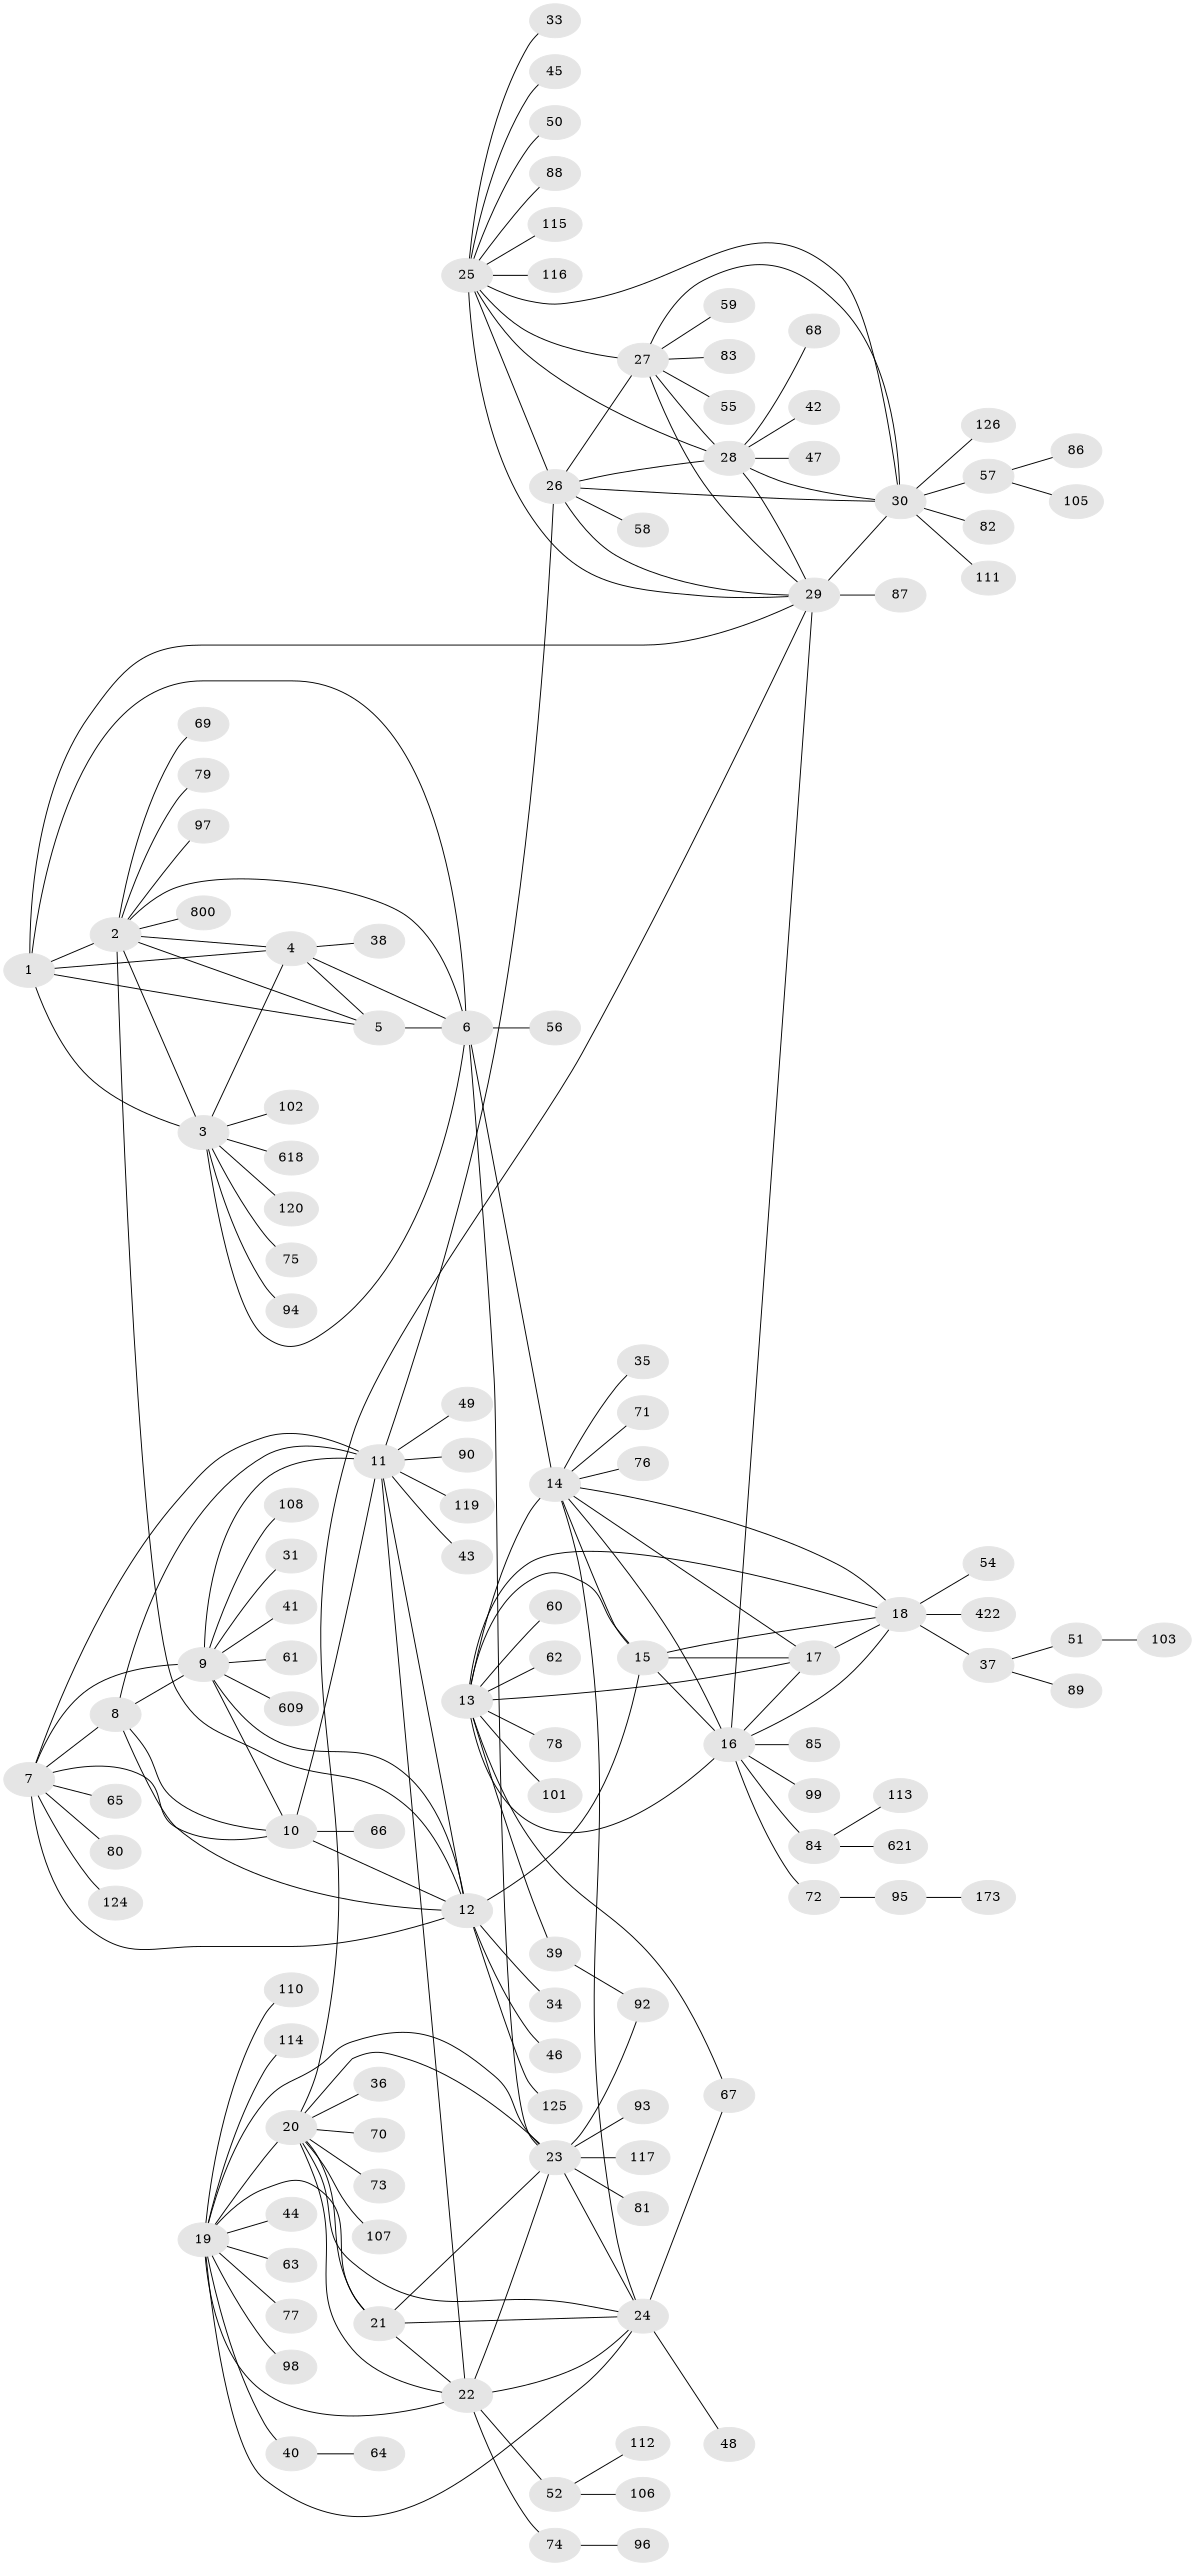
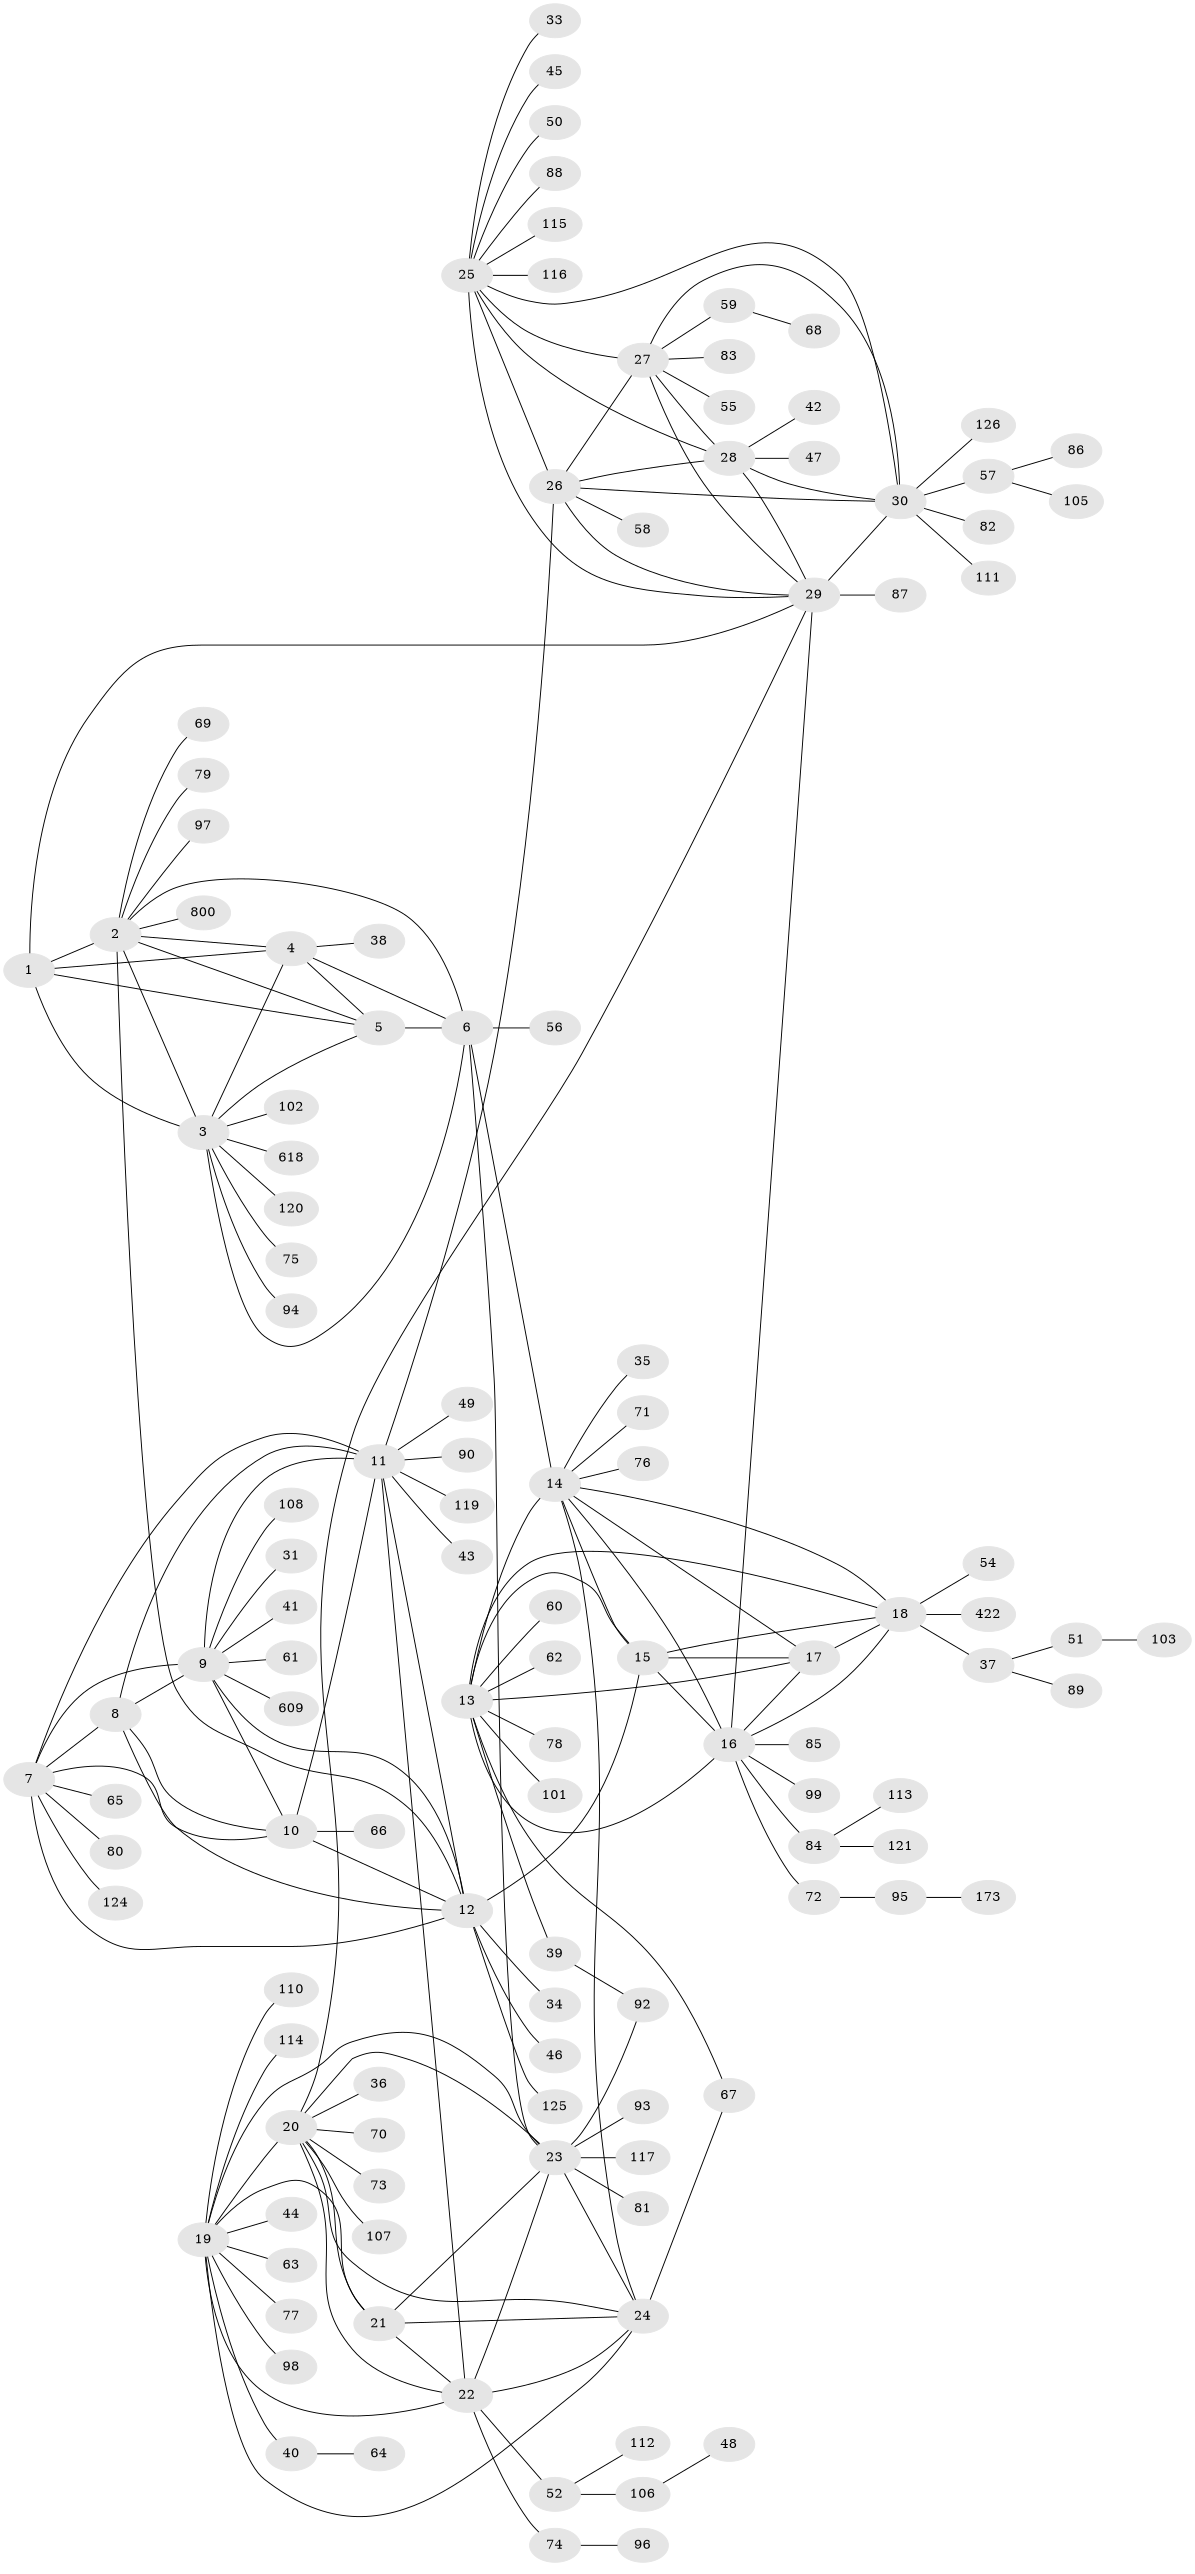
edge "68" -- "28": now "68" -- "59"
edge "1" -- "6": removed
edge "5" -- "3": added
node "621": label "621" -> "121"
edge "24" -- "48": now "106" -- "48"
